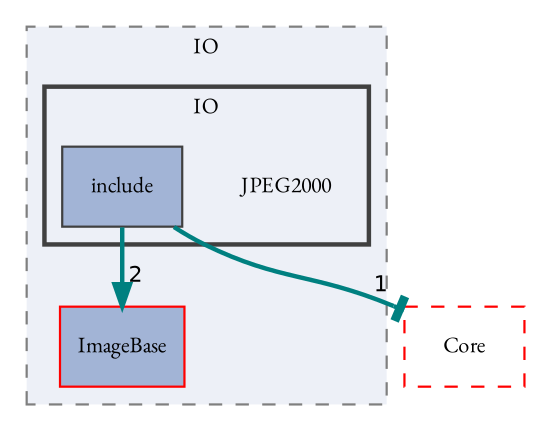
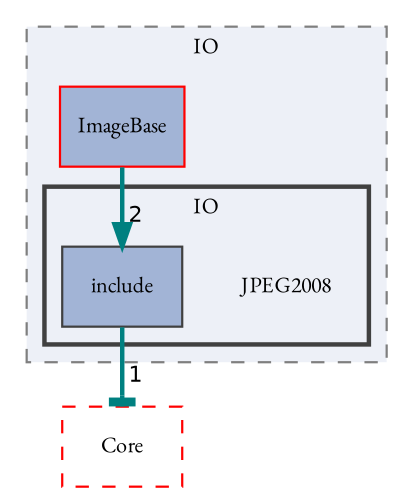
node "JPEG2000": label "JPEG2000" -> "JPEG2008"
edge "include" -> "ImageBase": reversed
